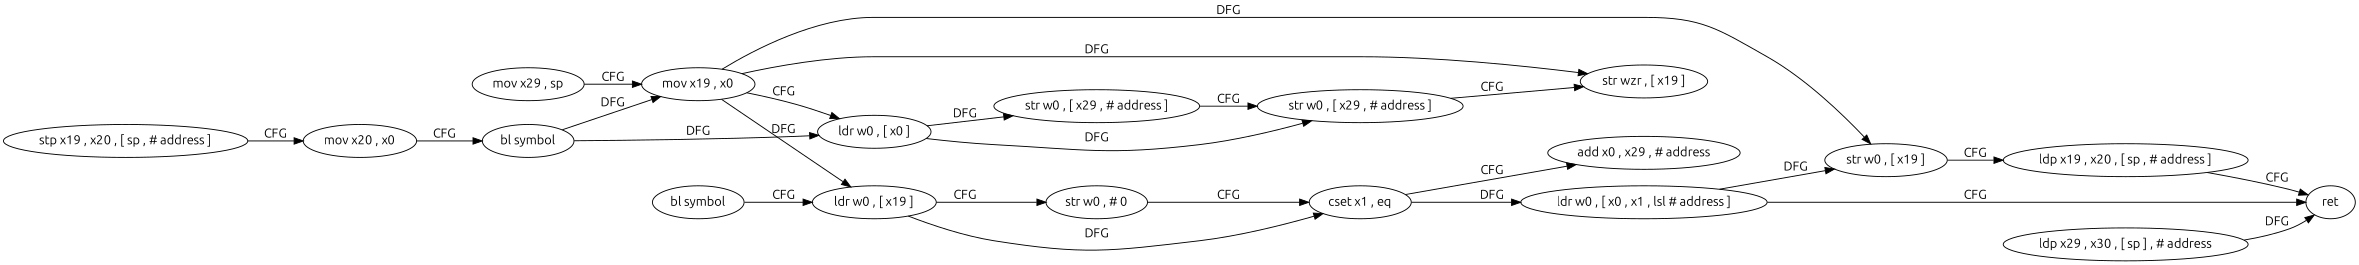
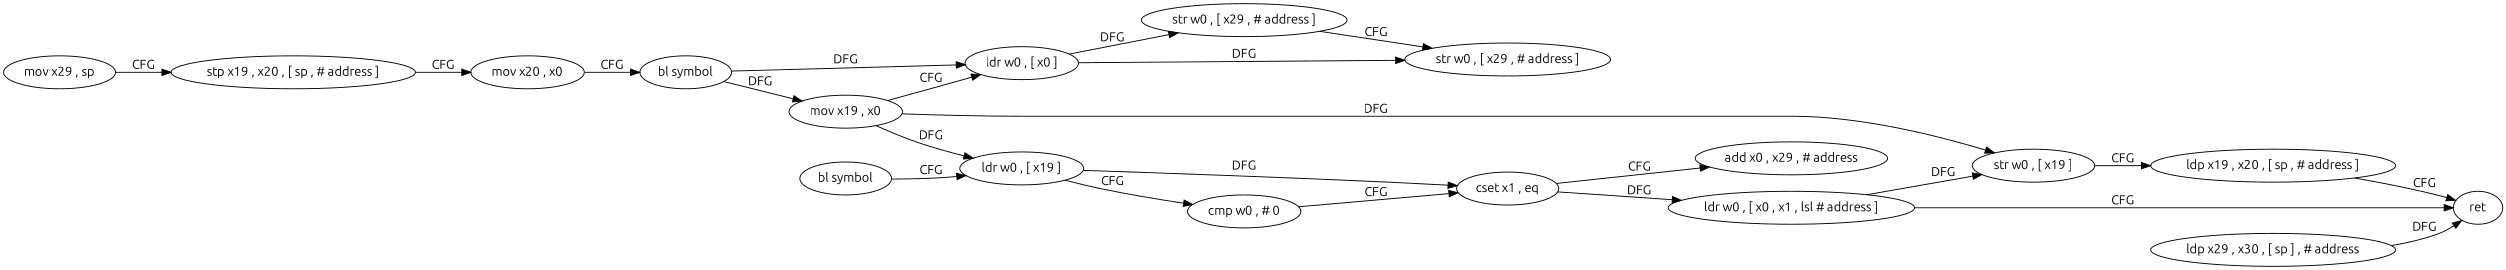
node "str wzr , [ x19 ]": removed
edge "mov x29 , sp" -> "mov x19 , x0": now "mov x29 , sp" -> "stp x19 , x20 , [ sp , # address ]"
node "str w0 , # 0": label "str w0 , # 0" -> "cmp w0 , # 0"
